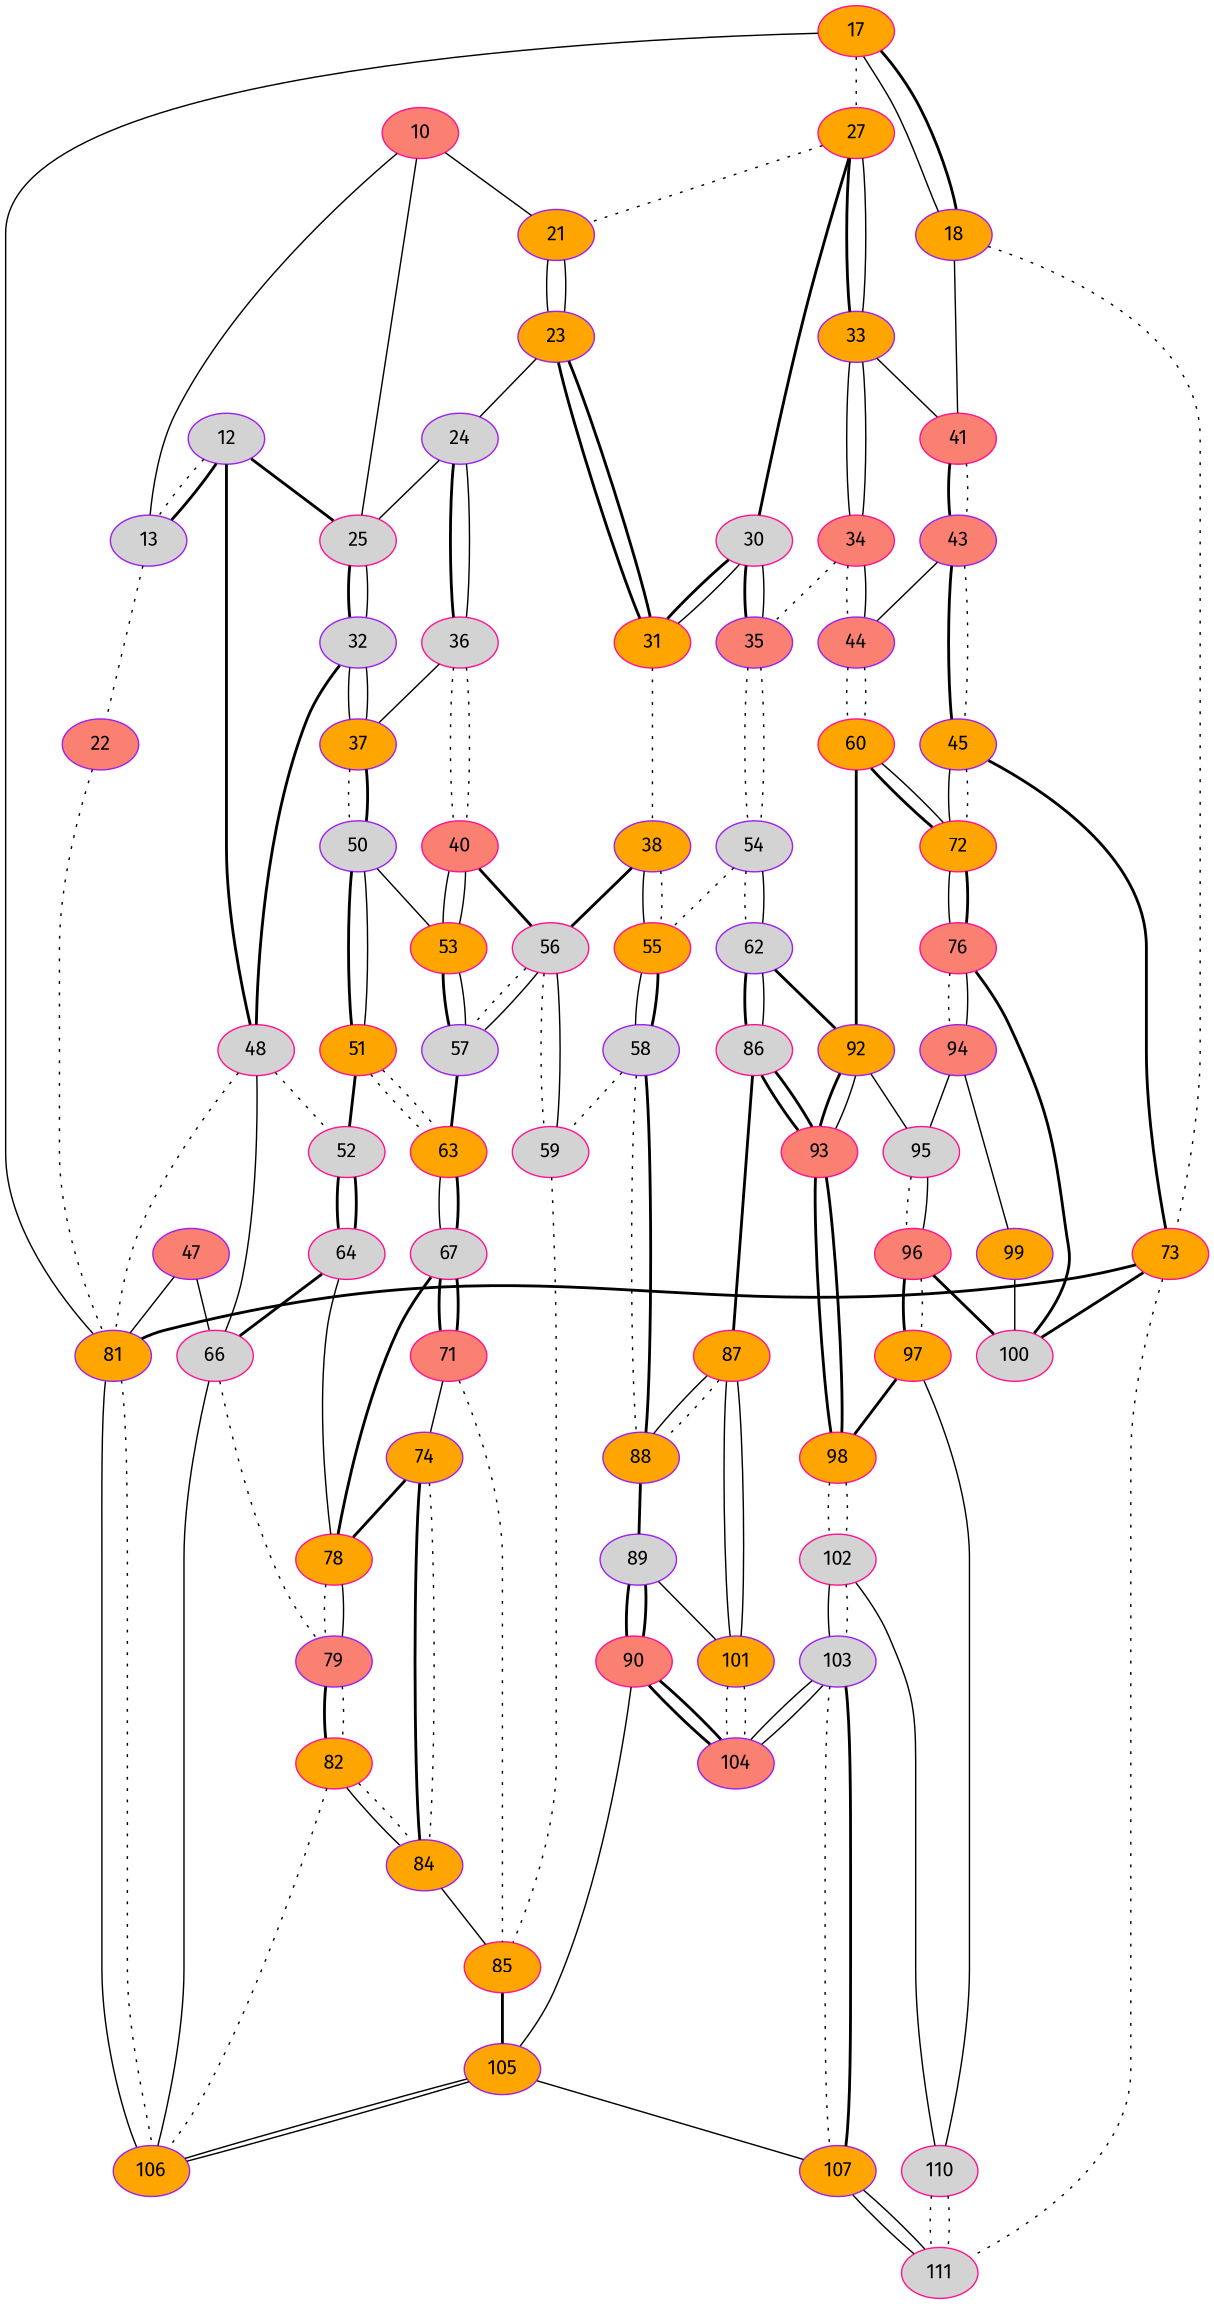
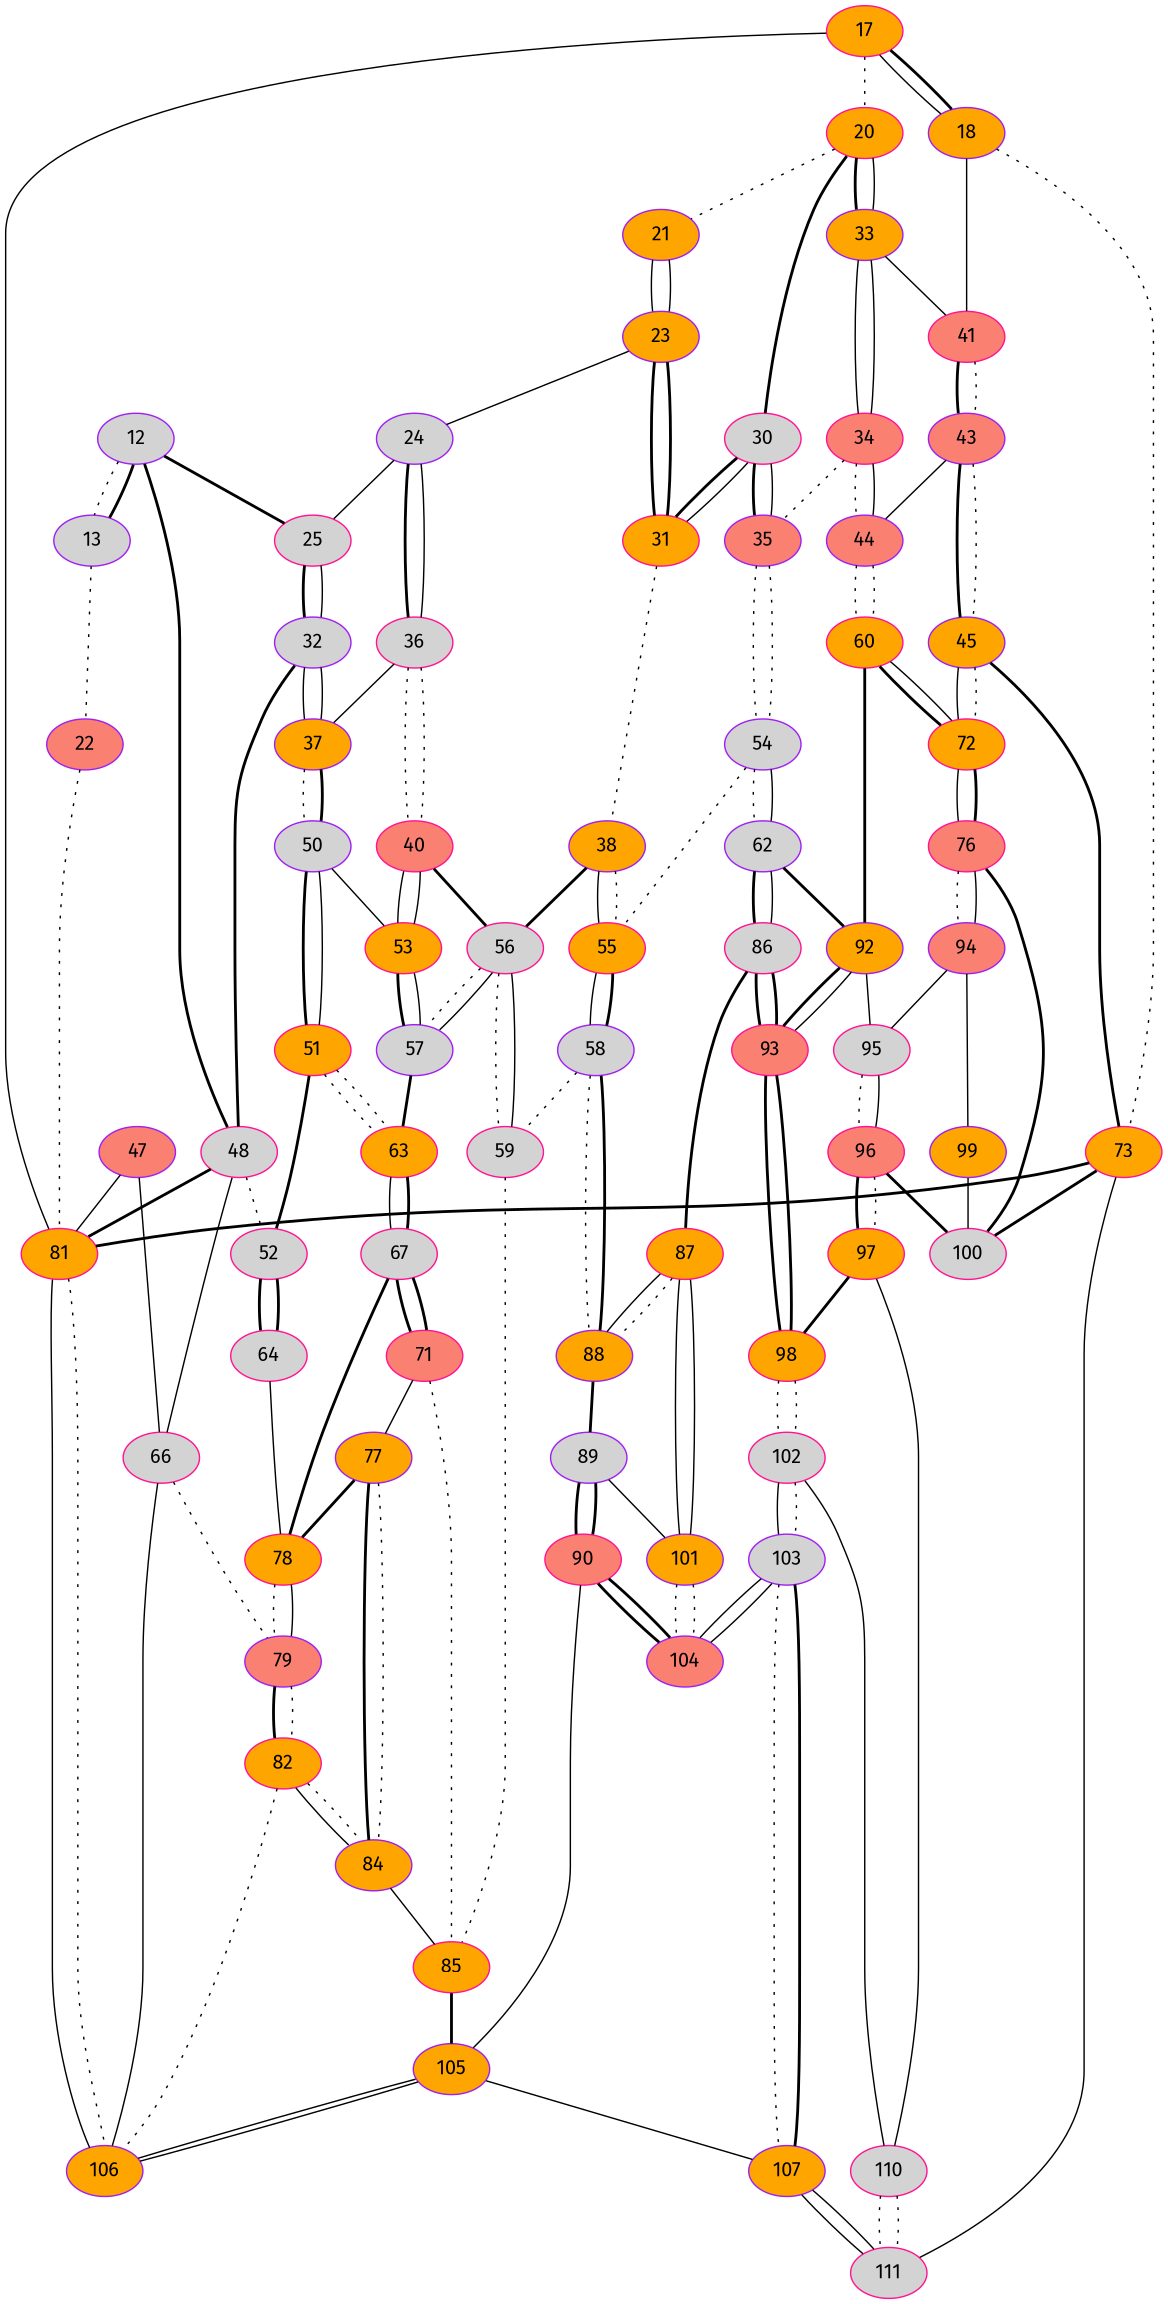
node "10": removed
node "27": label "27" -> "20"
edge "48" -- "81": style dotted -> bold
edge "64" -- "66": removed
node "81": color purple -> deeppink
node "74": label "74" -> "77"
edge "73" -- "111": style dotted -> solid
